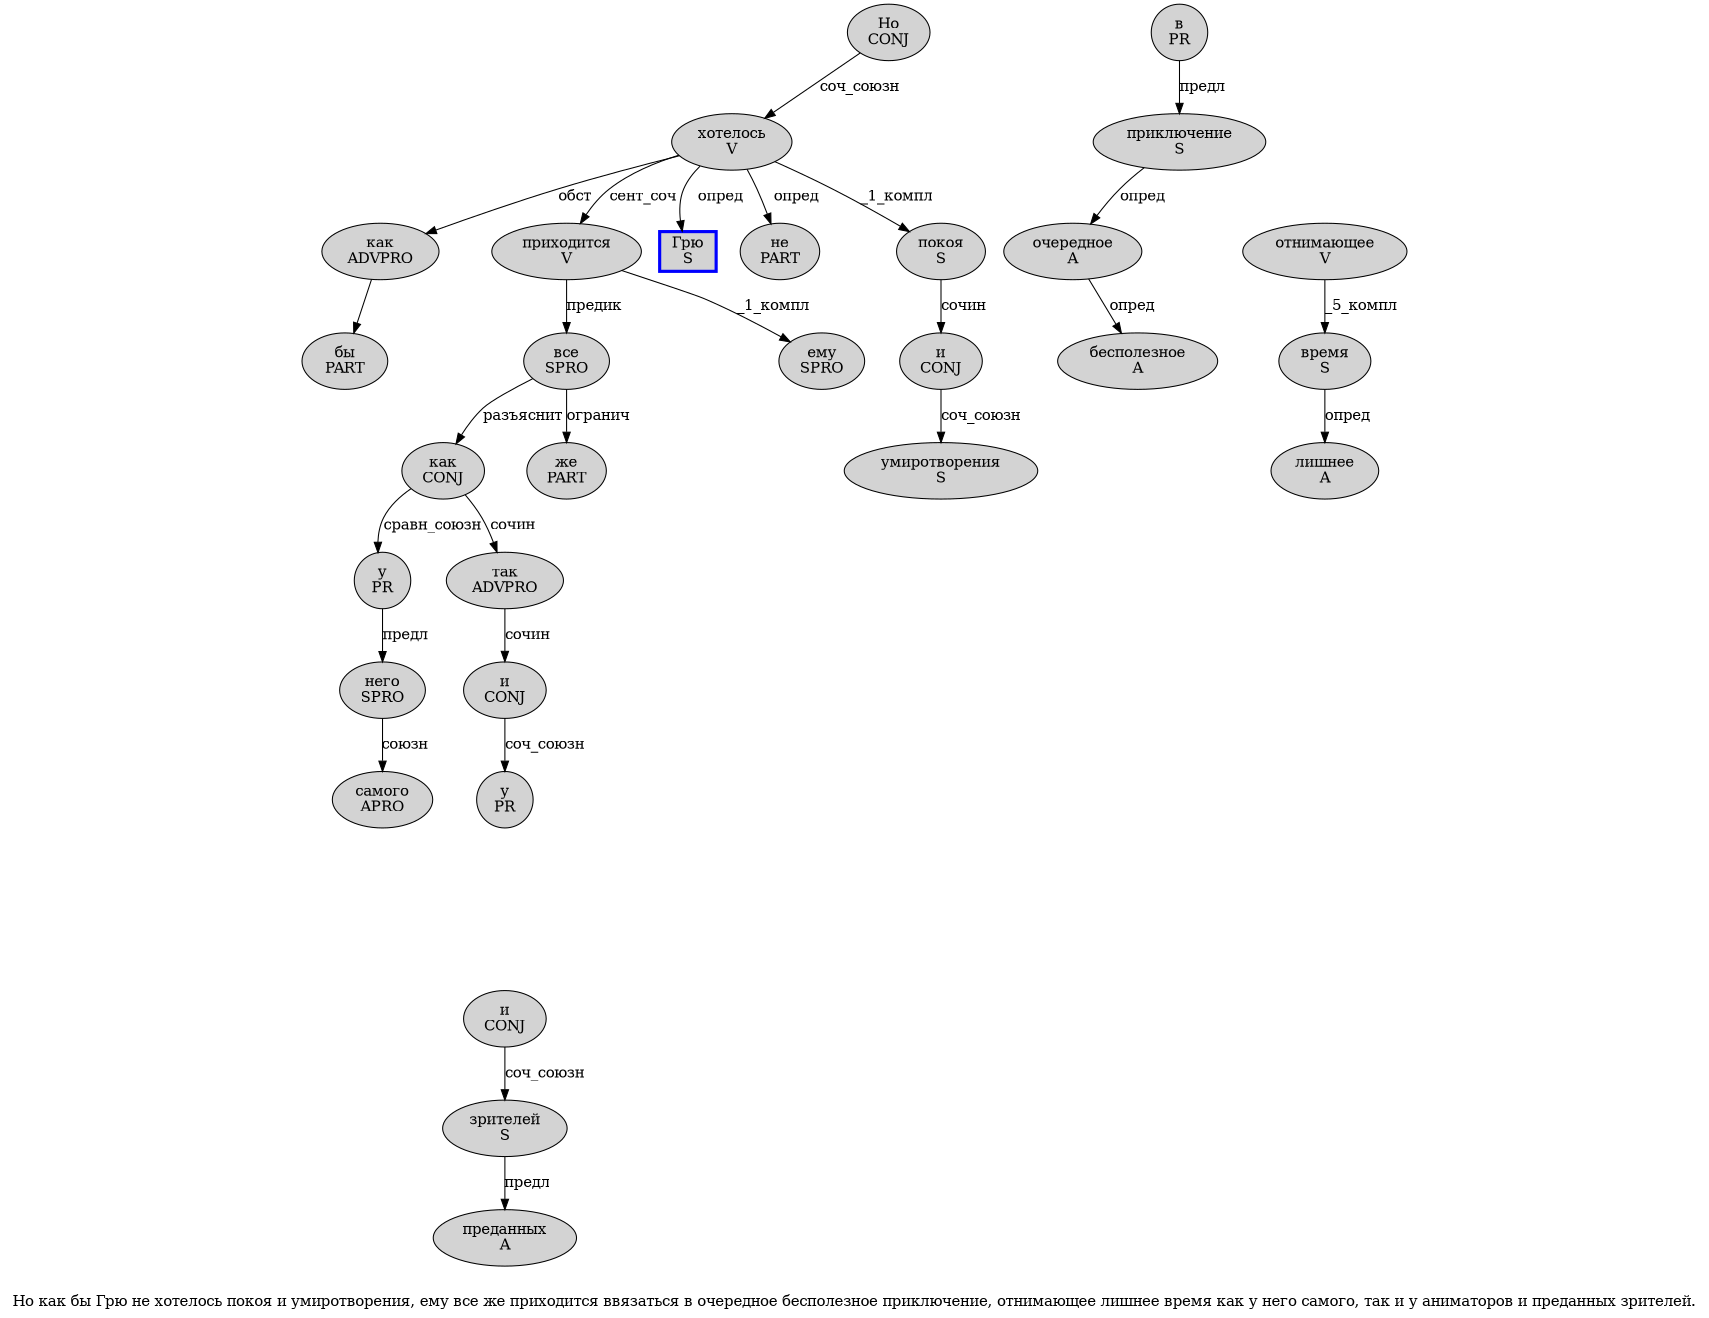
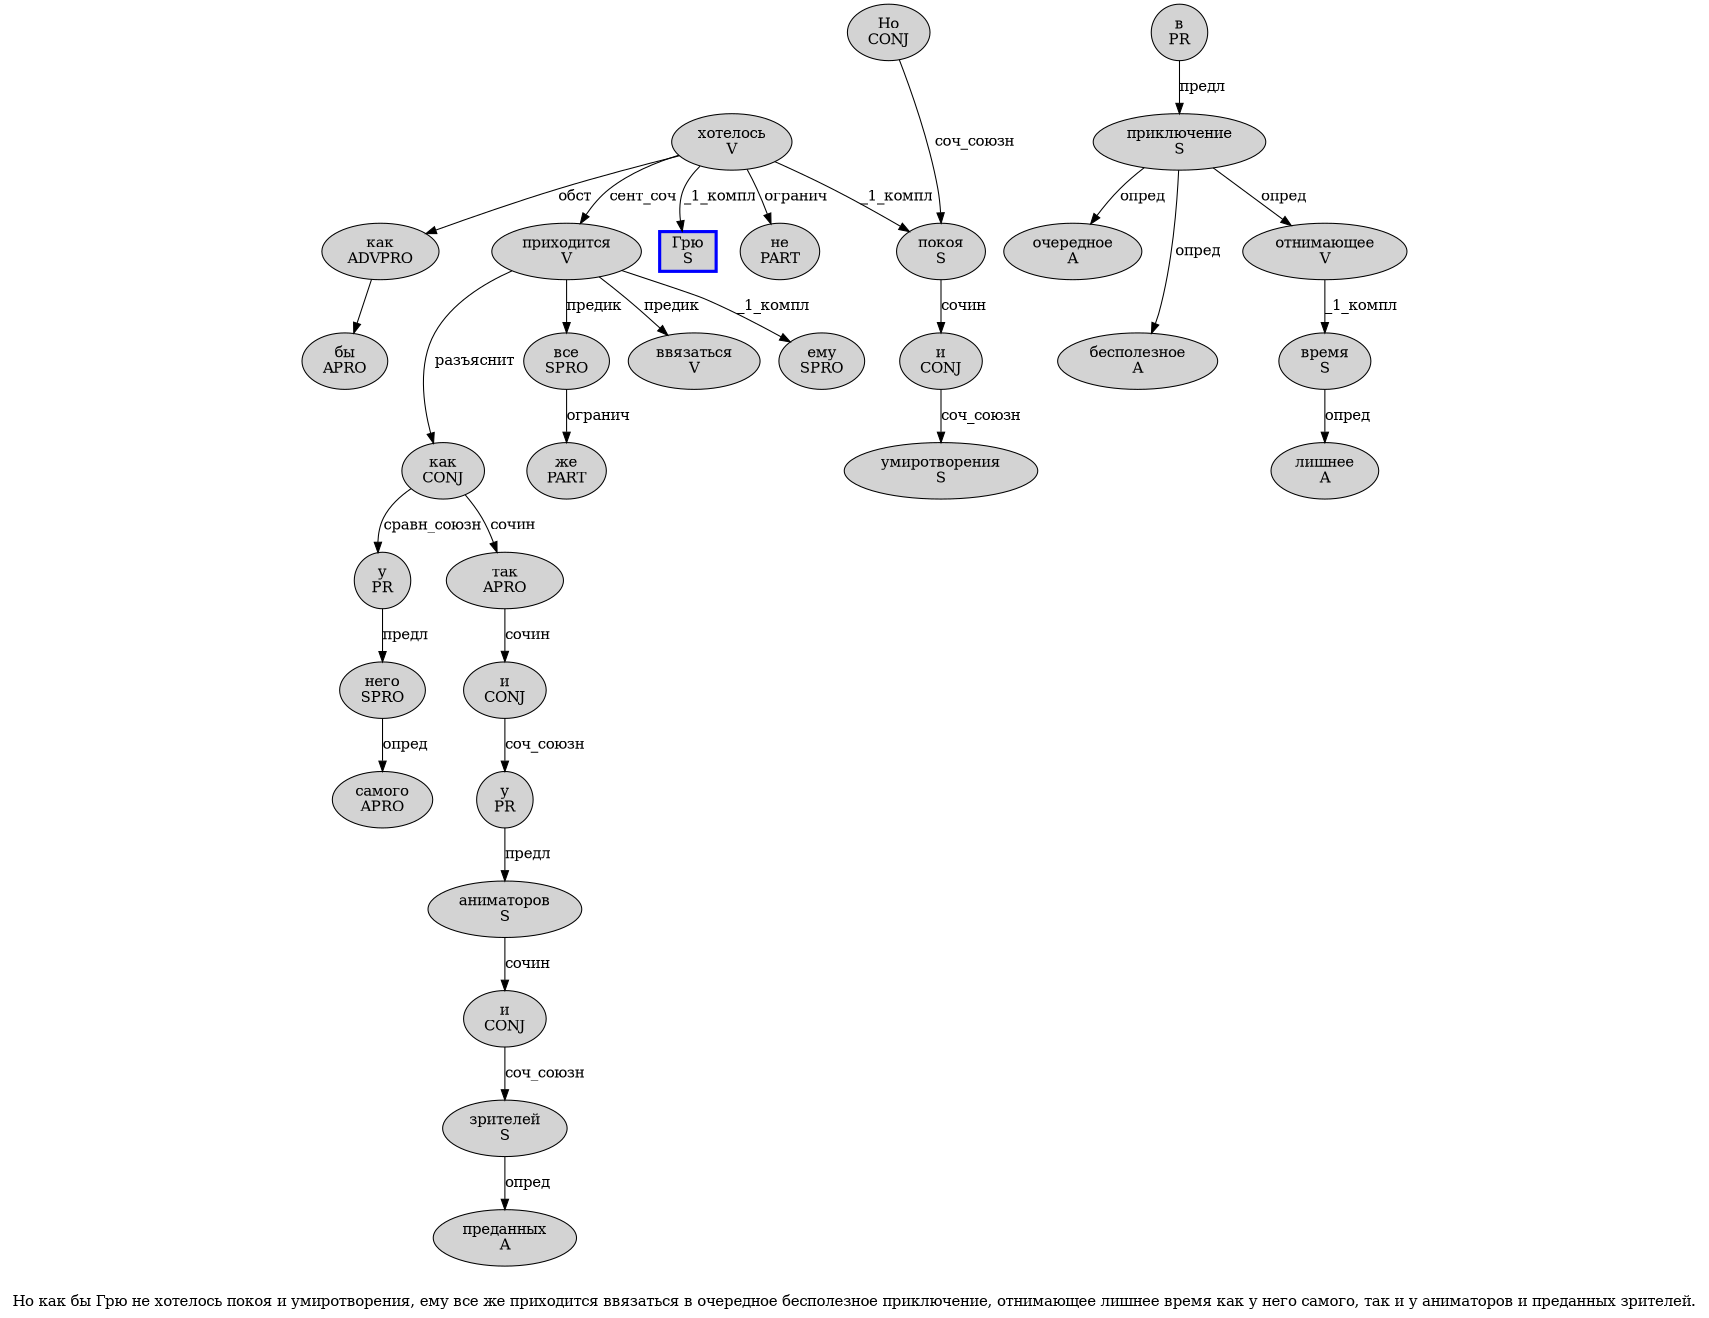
edge "Но CONJ" -> "хотелось V": now "Но CONJ" -> "покоя S"
edge "приключение S" -> "отнимающее V": added, label "опред"
edge "хотелось V" -> "Грю S": label "опред" -> "_1_компл"
edge "хотелось V" -> "не PART": label "опред" -> "огранич"
edge "очередное A" -> "бесполезное A": now "приключение S" -> "бесполезное A"
edge "отнимающее V" -> "время S": label "_5_компл" -> "_1_компл"
node "бы PART": label "бы PART" -> "бы APRO"
node "ввязаться V": added
edge "все SPRO" -> "как CONJ": now "приходится V" -> "как CONJ"
node "так ADVPRO": label "так ADVPRO" -> "так APRO"
edge "него SPRO" -> "самого APRO": label "союзн" -> "опред"
node "аниматоров S": added
edge "зрителей S" -> "преданных A": label "предл" -> "опред"
